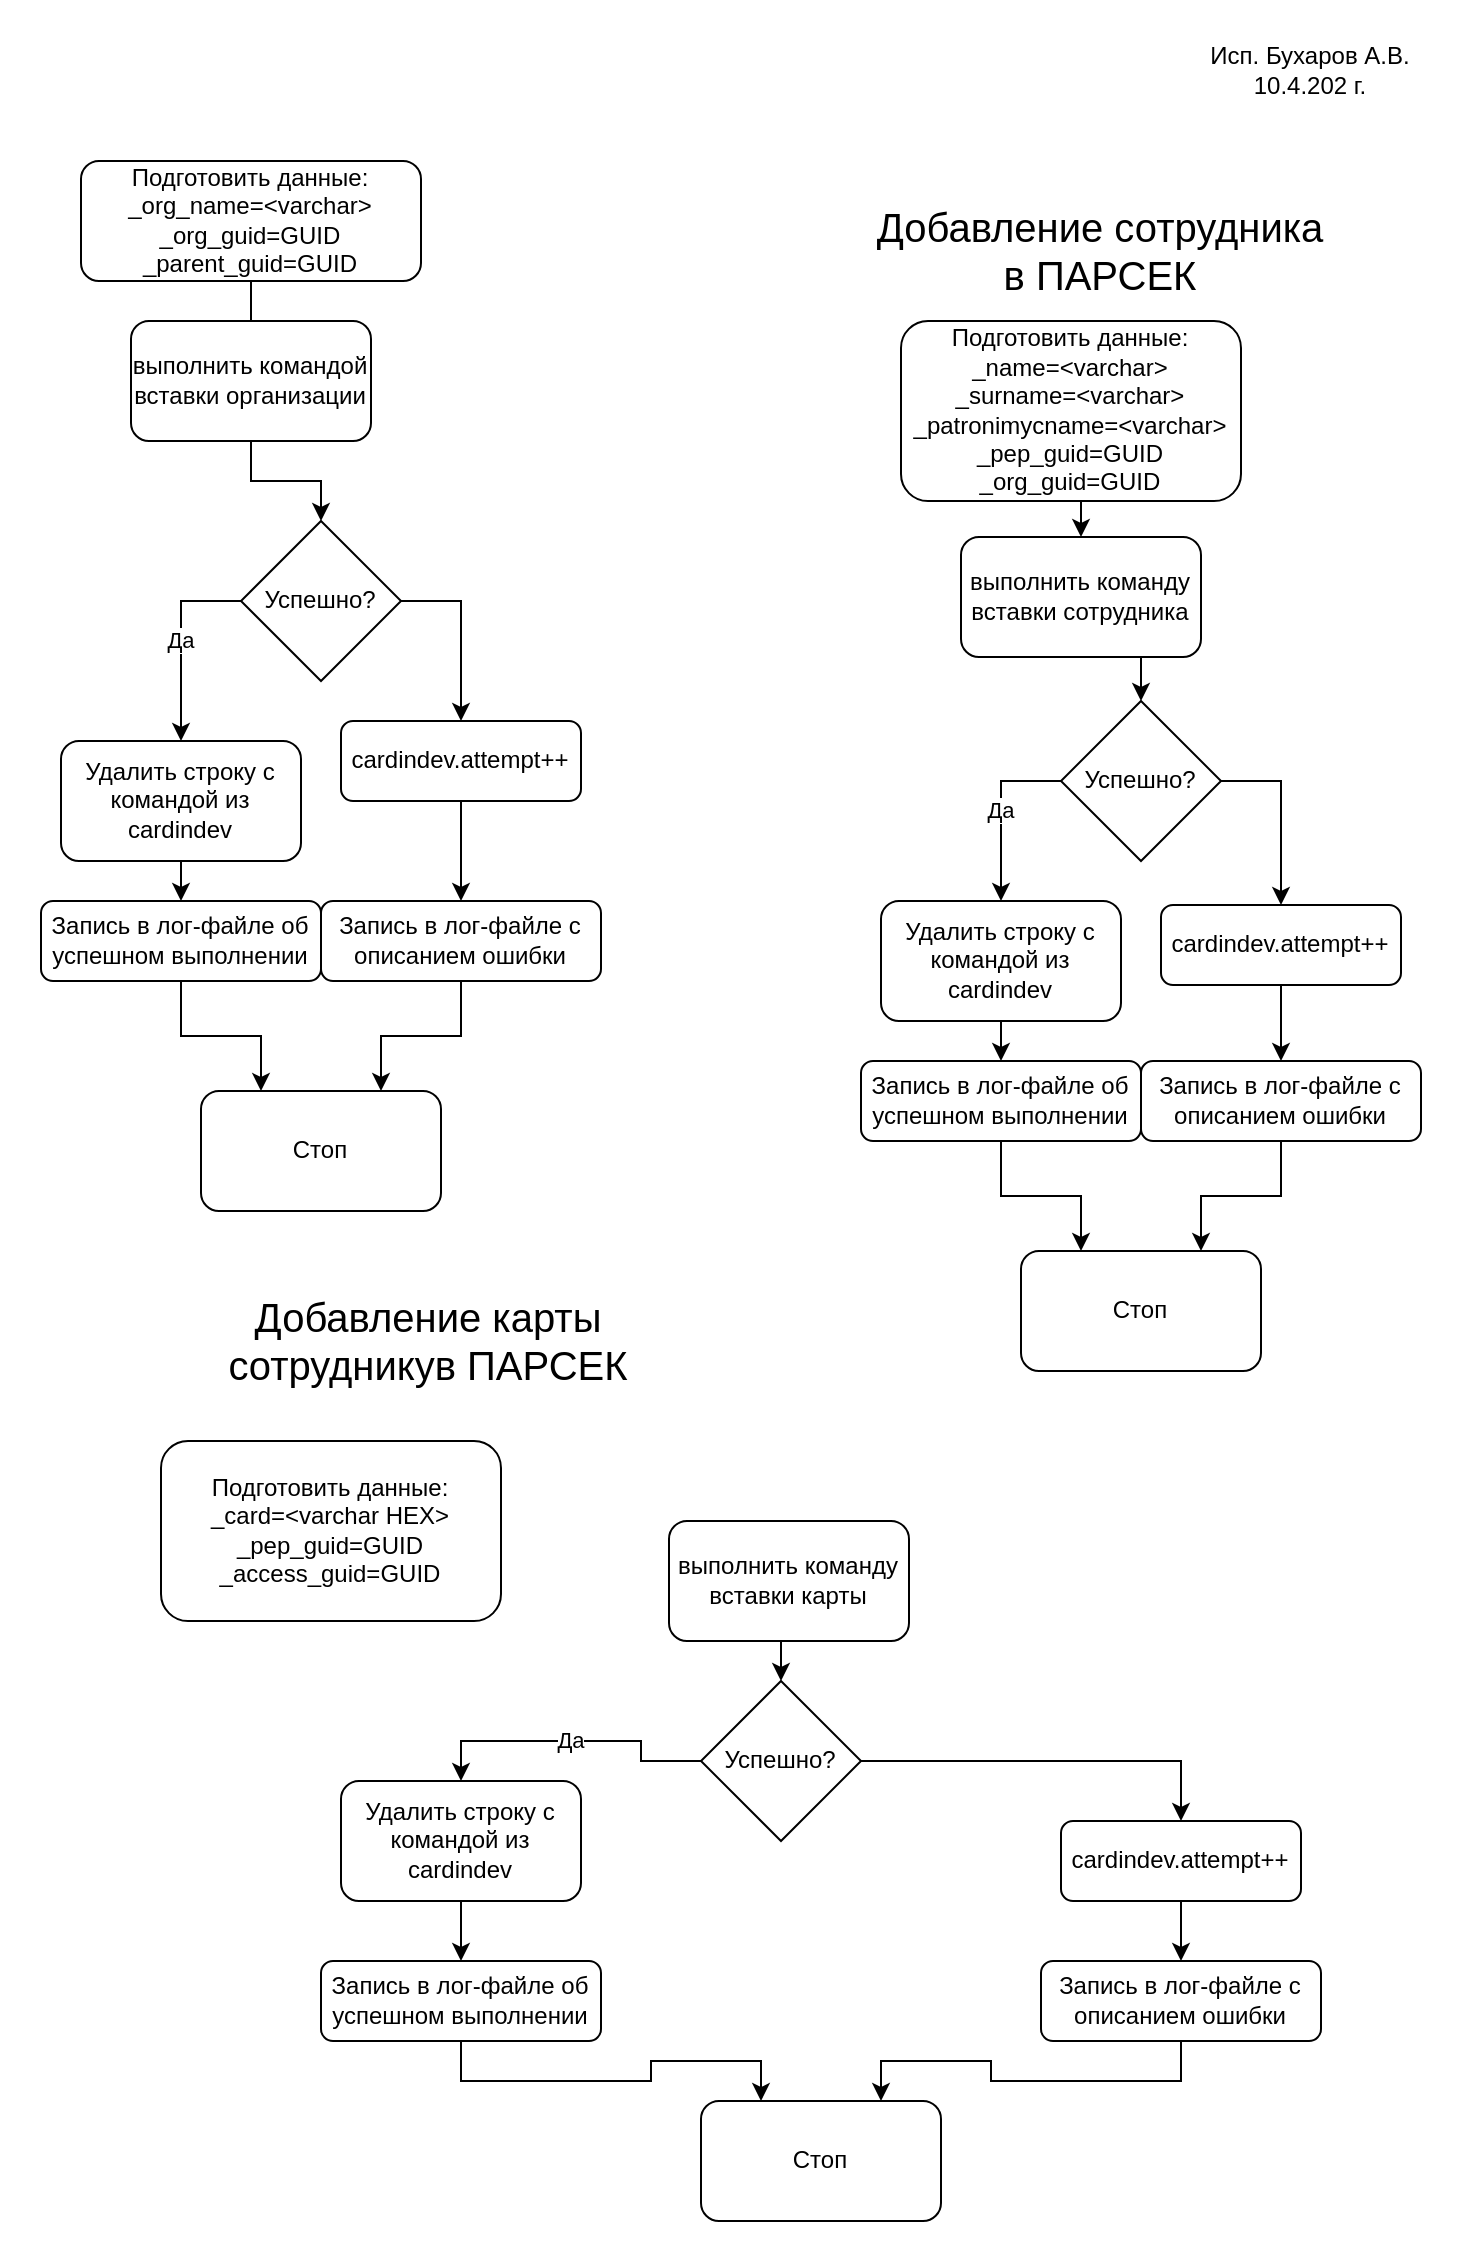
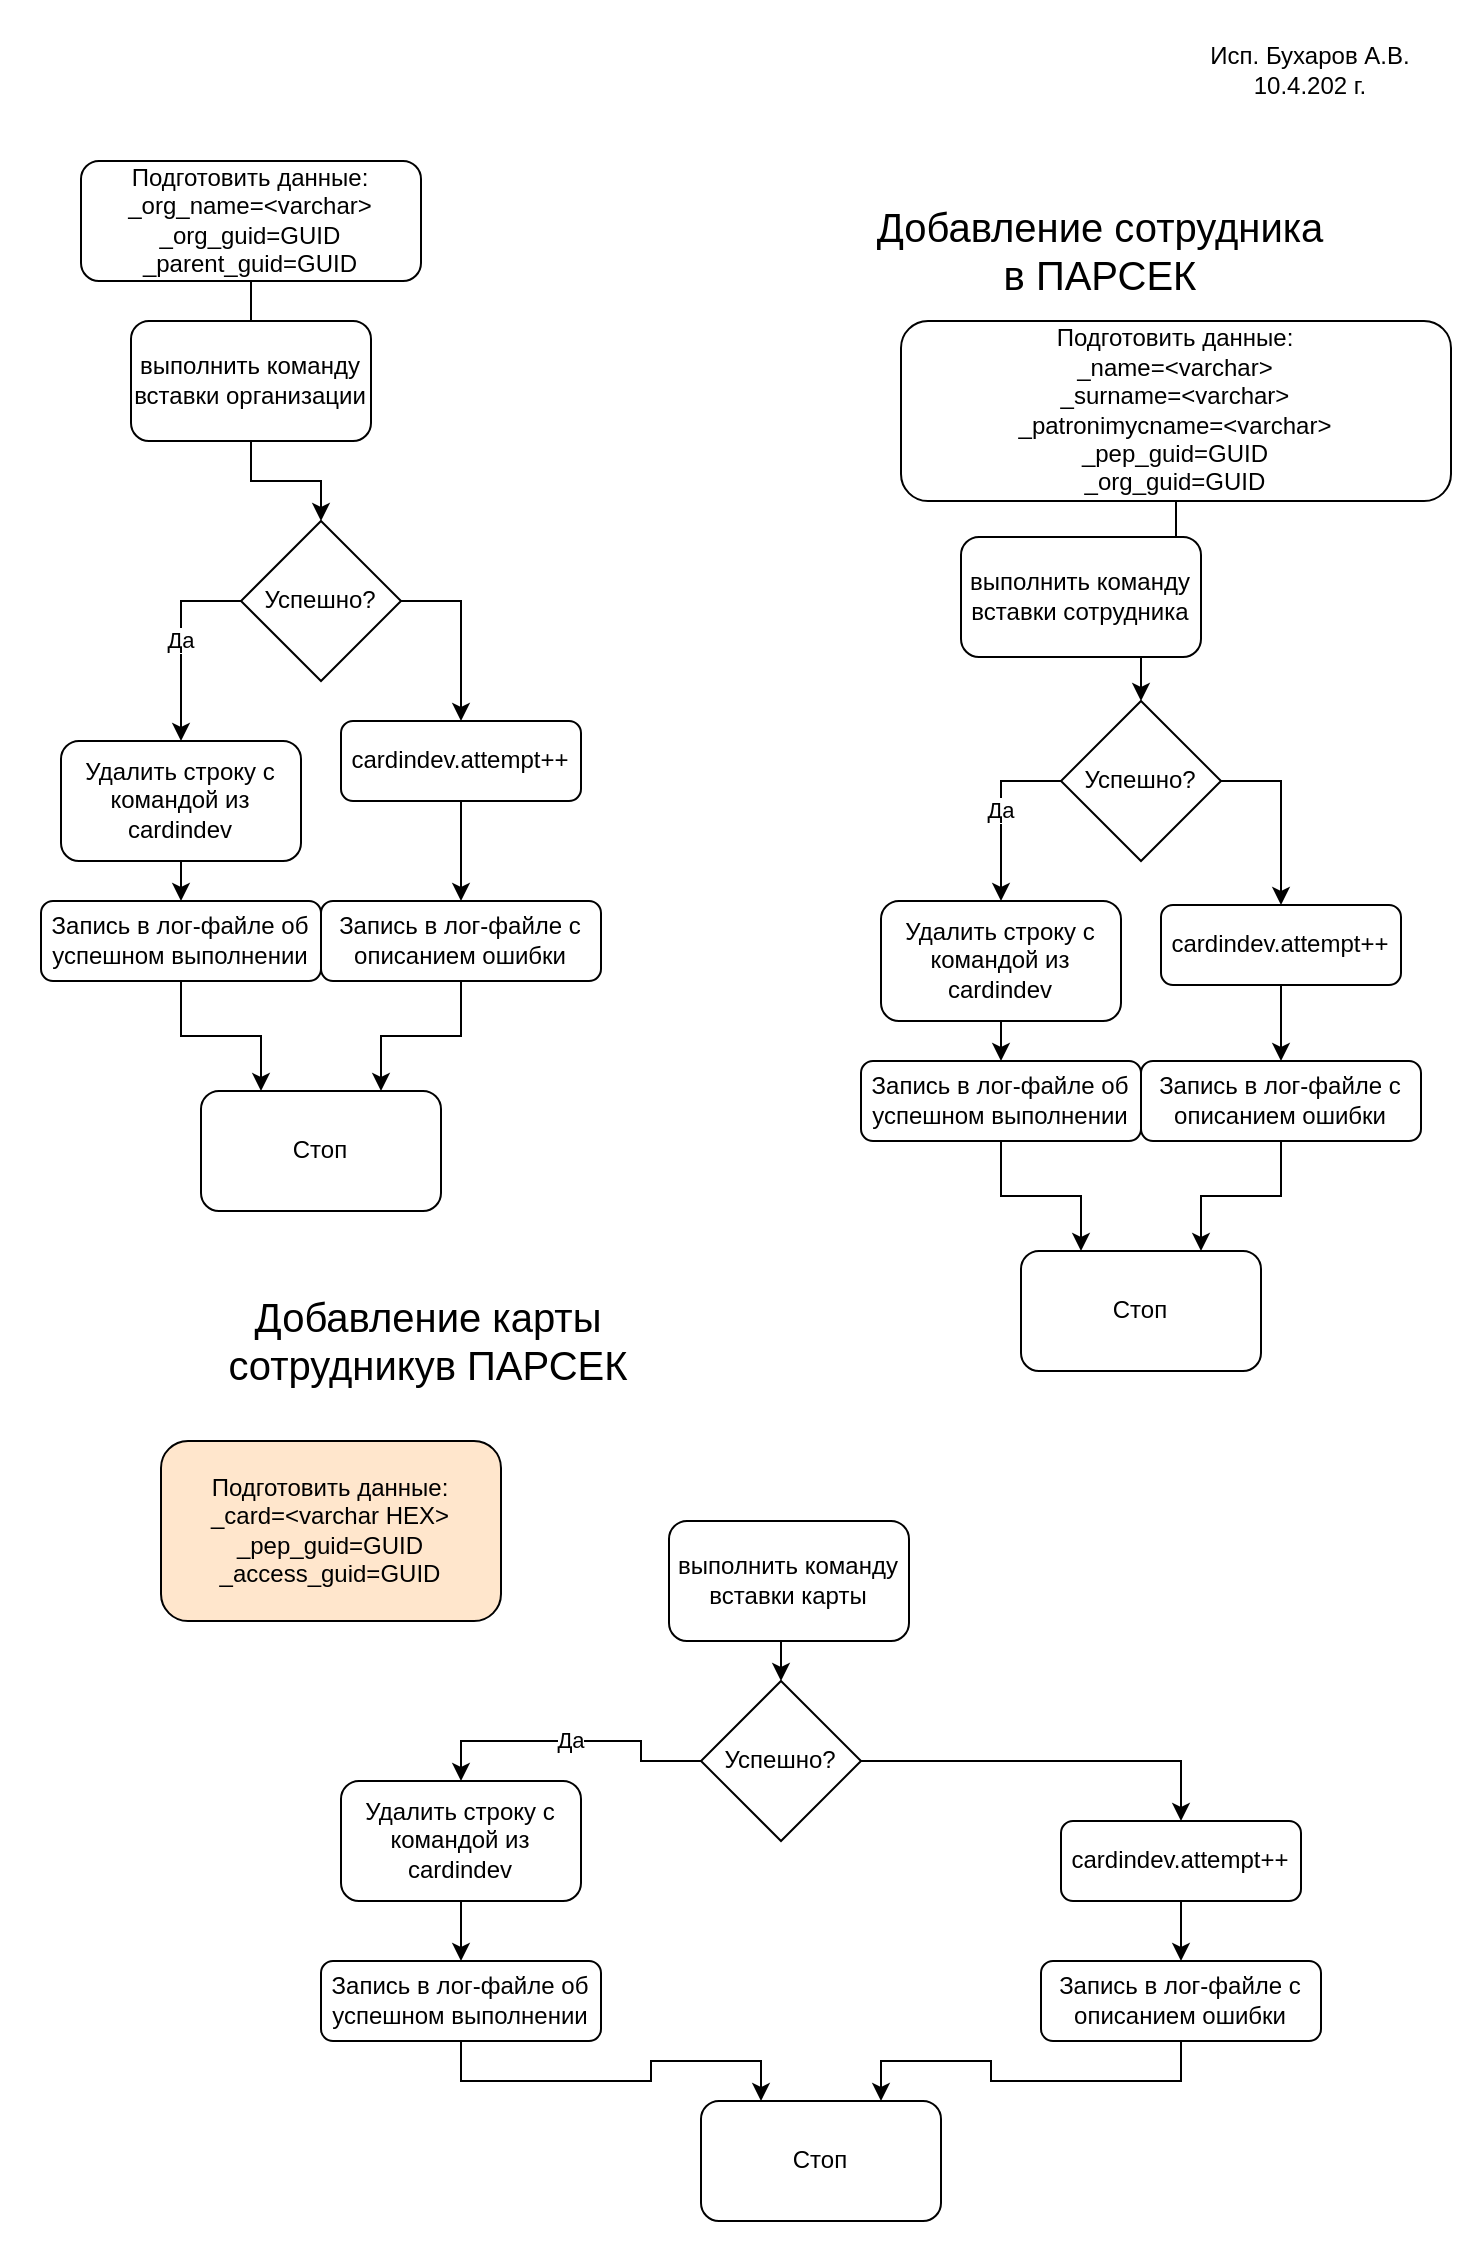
node "выполнить командой вставки организации": label "выполнить командой вставки организации" -> "выполнить команду вставки организации"
node "Подготовить данные: _name=<varchar> _surname=<varchar> _patronimycname=<varchar> _pep_guid=GUID _org_guid=GUID": size 340x180 -> 550x180
node "Подготовить данные: _card=<varchar HEX> _pep_guid=GUID _access_guid=GUID": fillcolor #ffffff -> #ffe6cc
